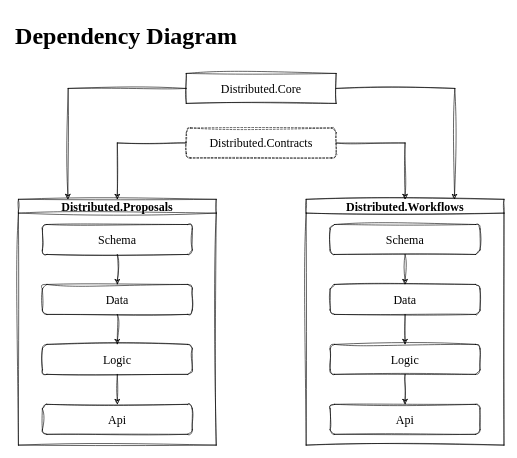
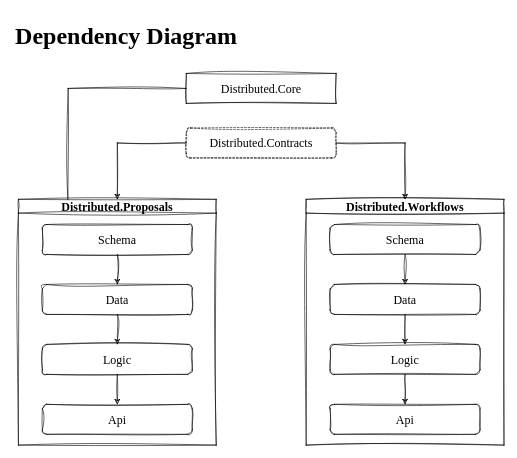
edge "Distributed.Core" -> "Distributed.Workflows": removed
edge "Distributed.Core" -> "Distributed.Proposals": arrowhead classic -> none
